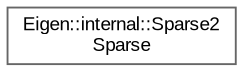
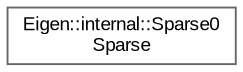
node "Eigen::internal::Sparse2 Sparse": label "Eigen::internal::Sparse2 Sparse" -> "Eigen::internal::Sparse0 Sparse"
